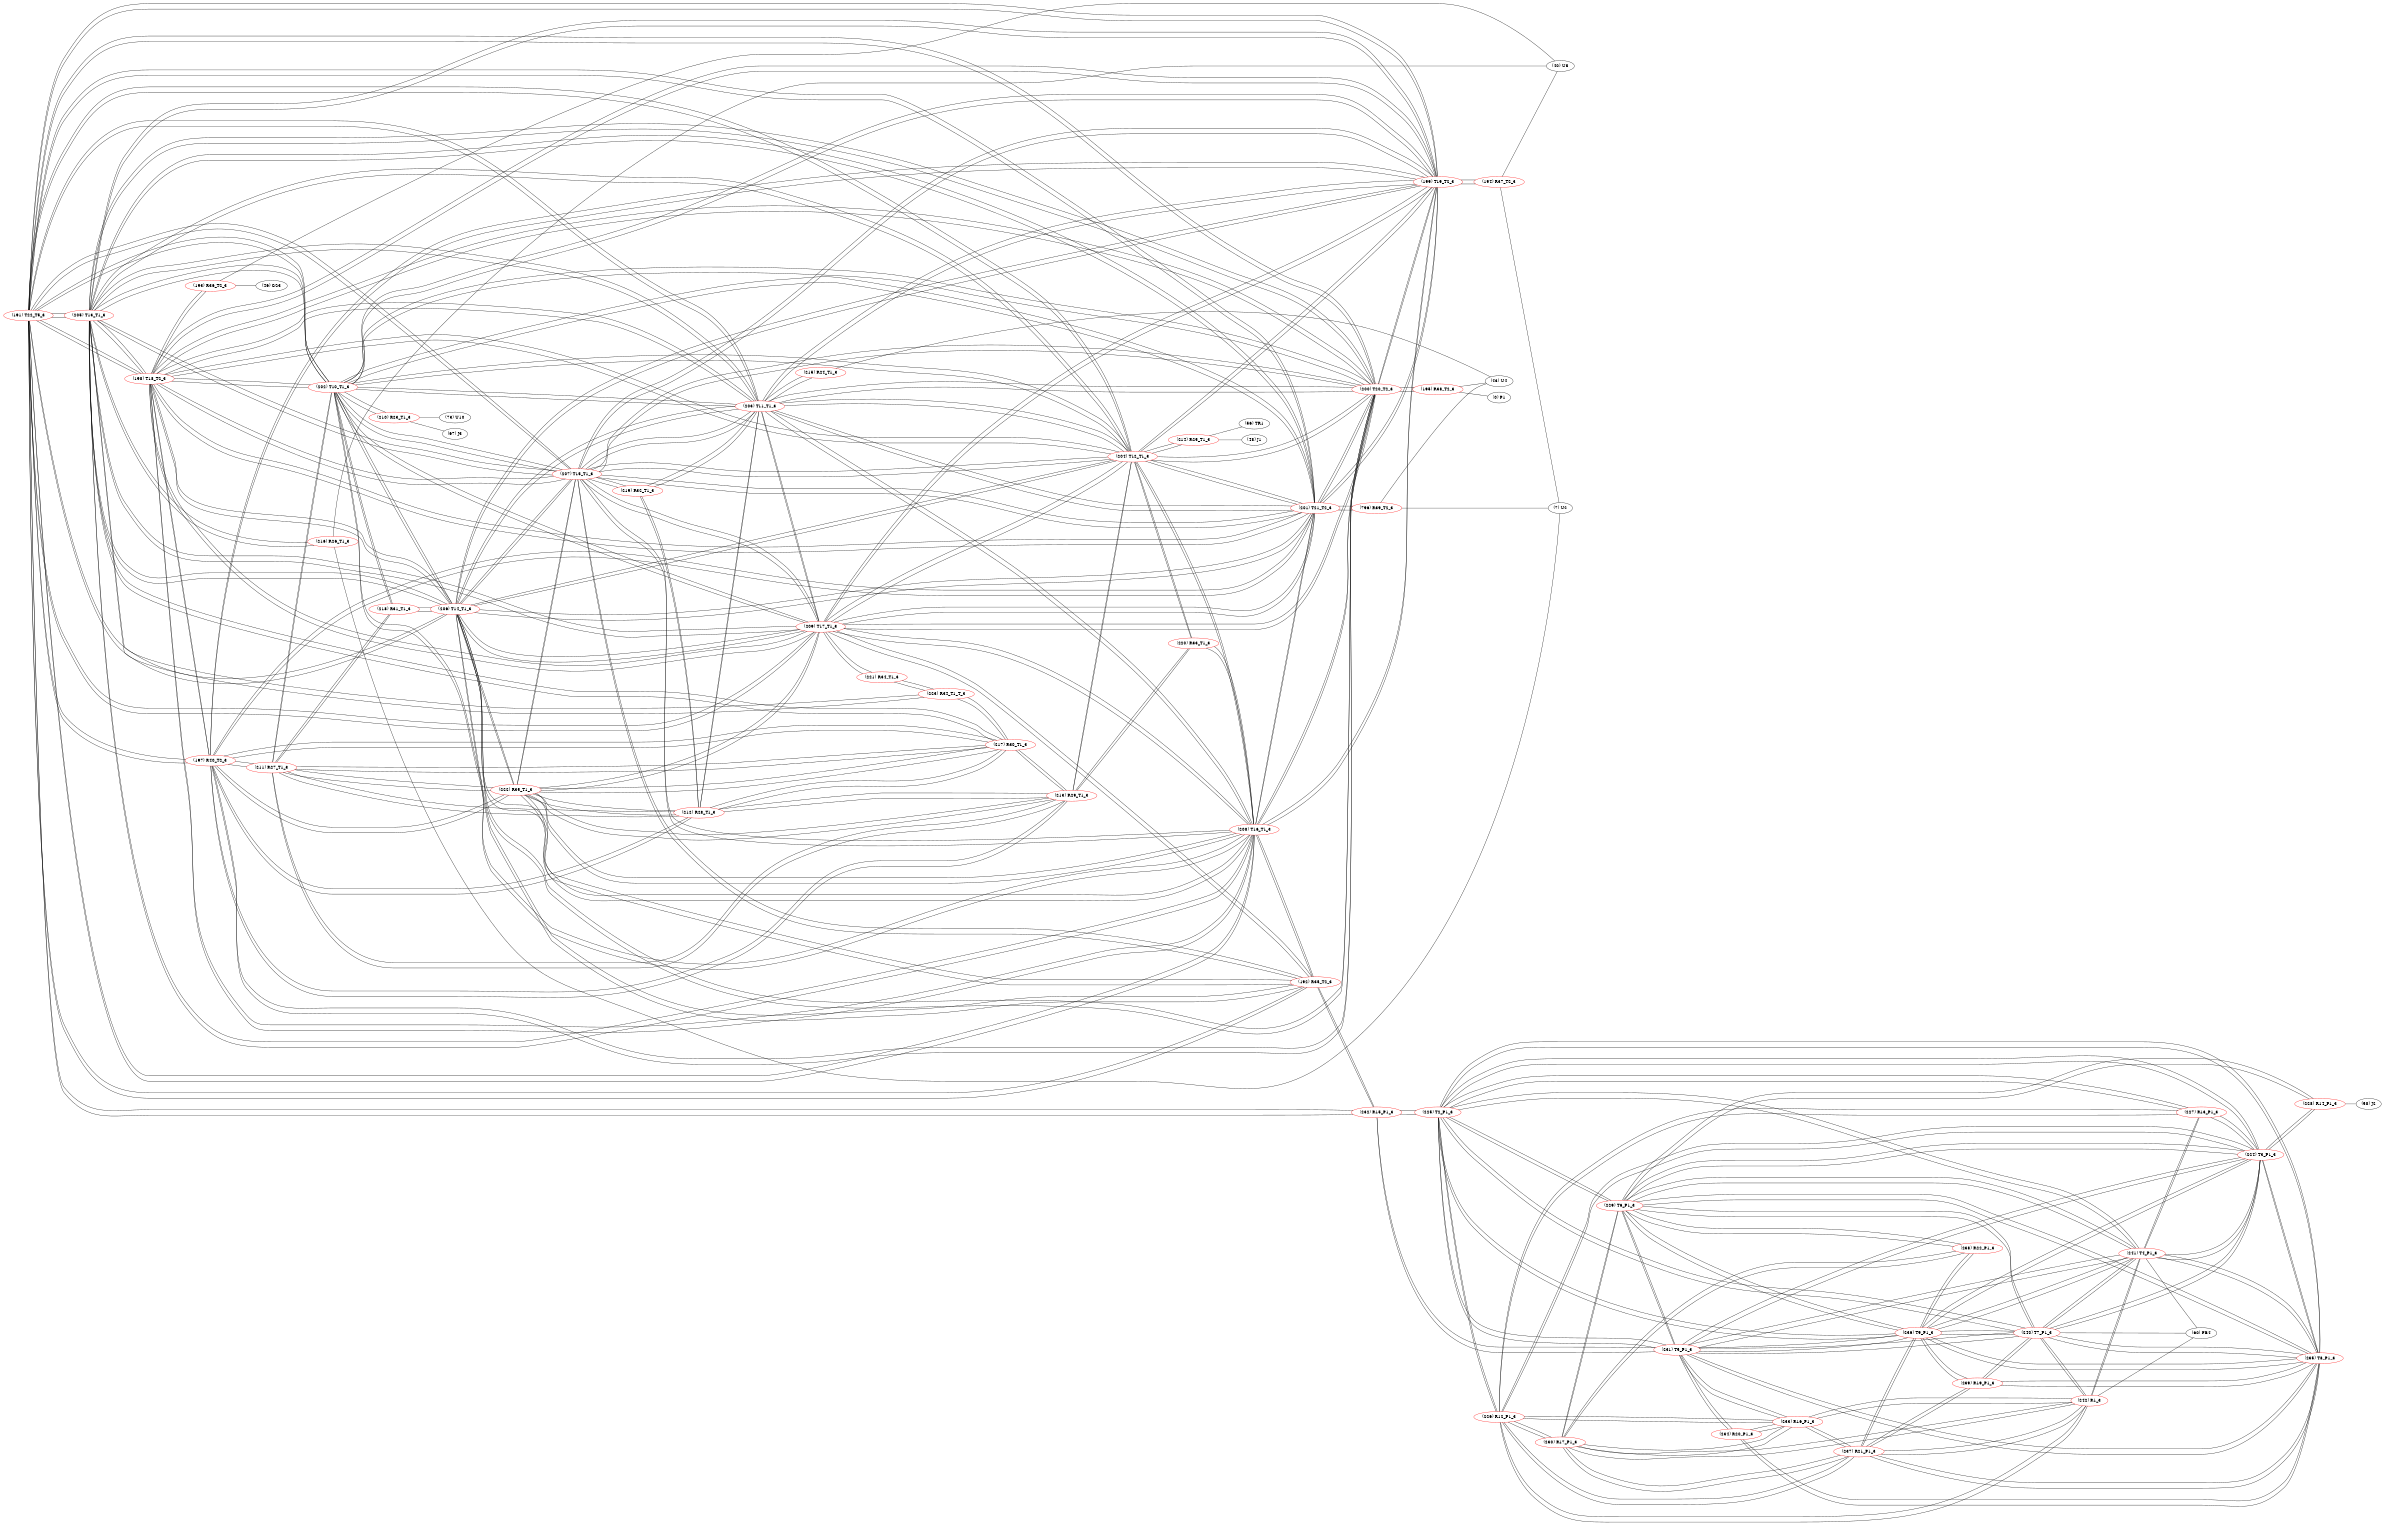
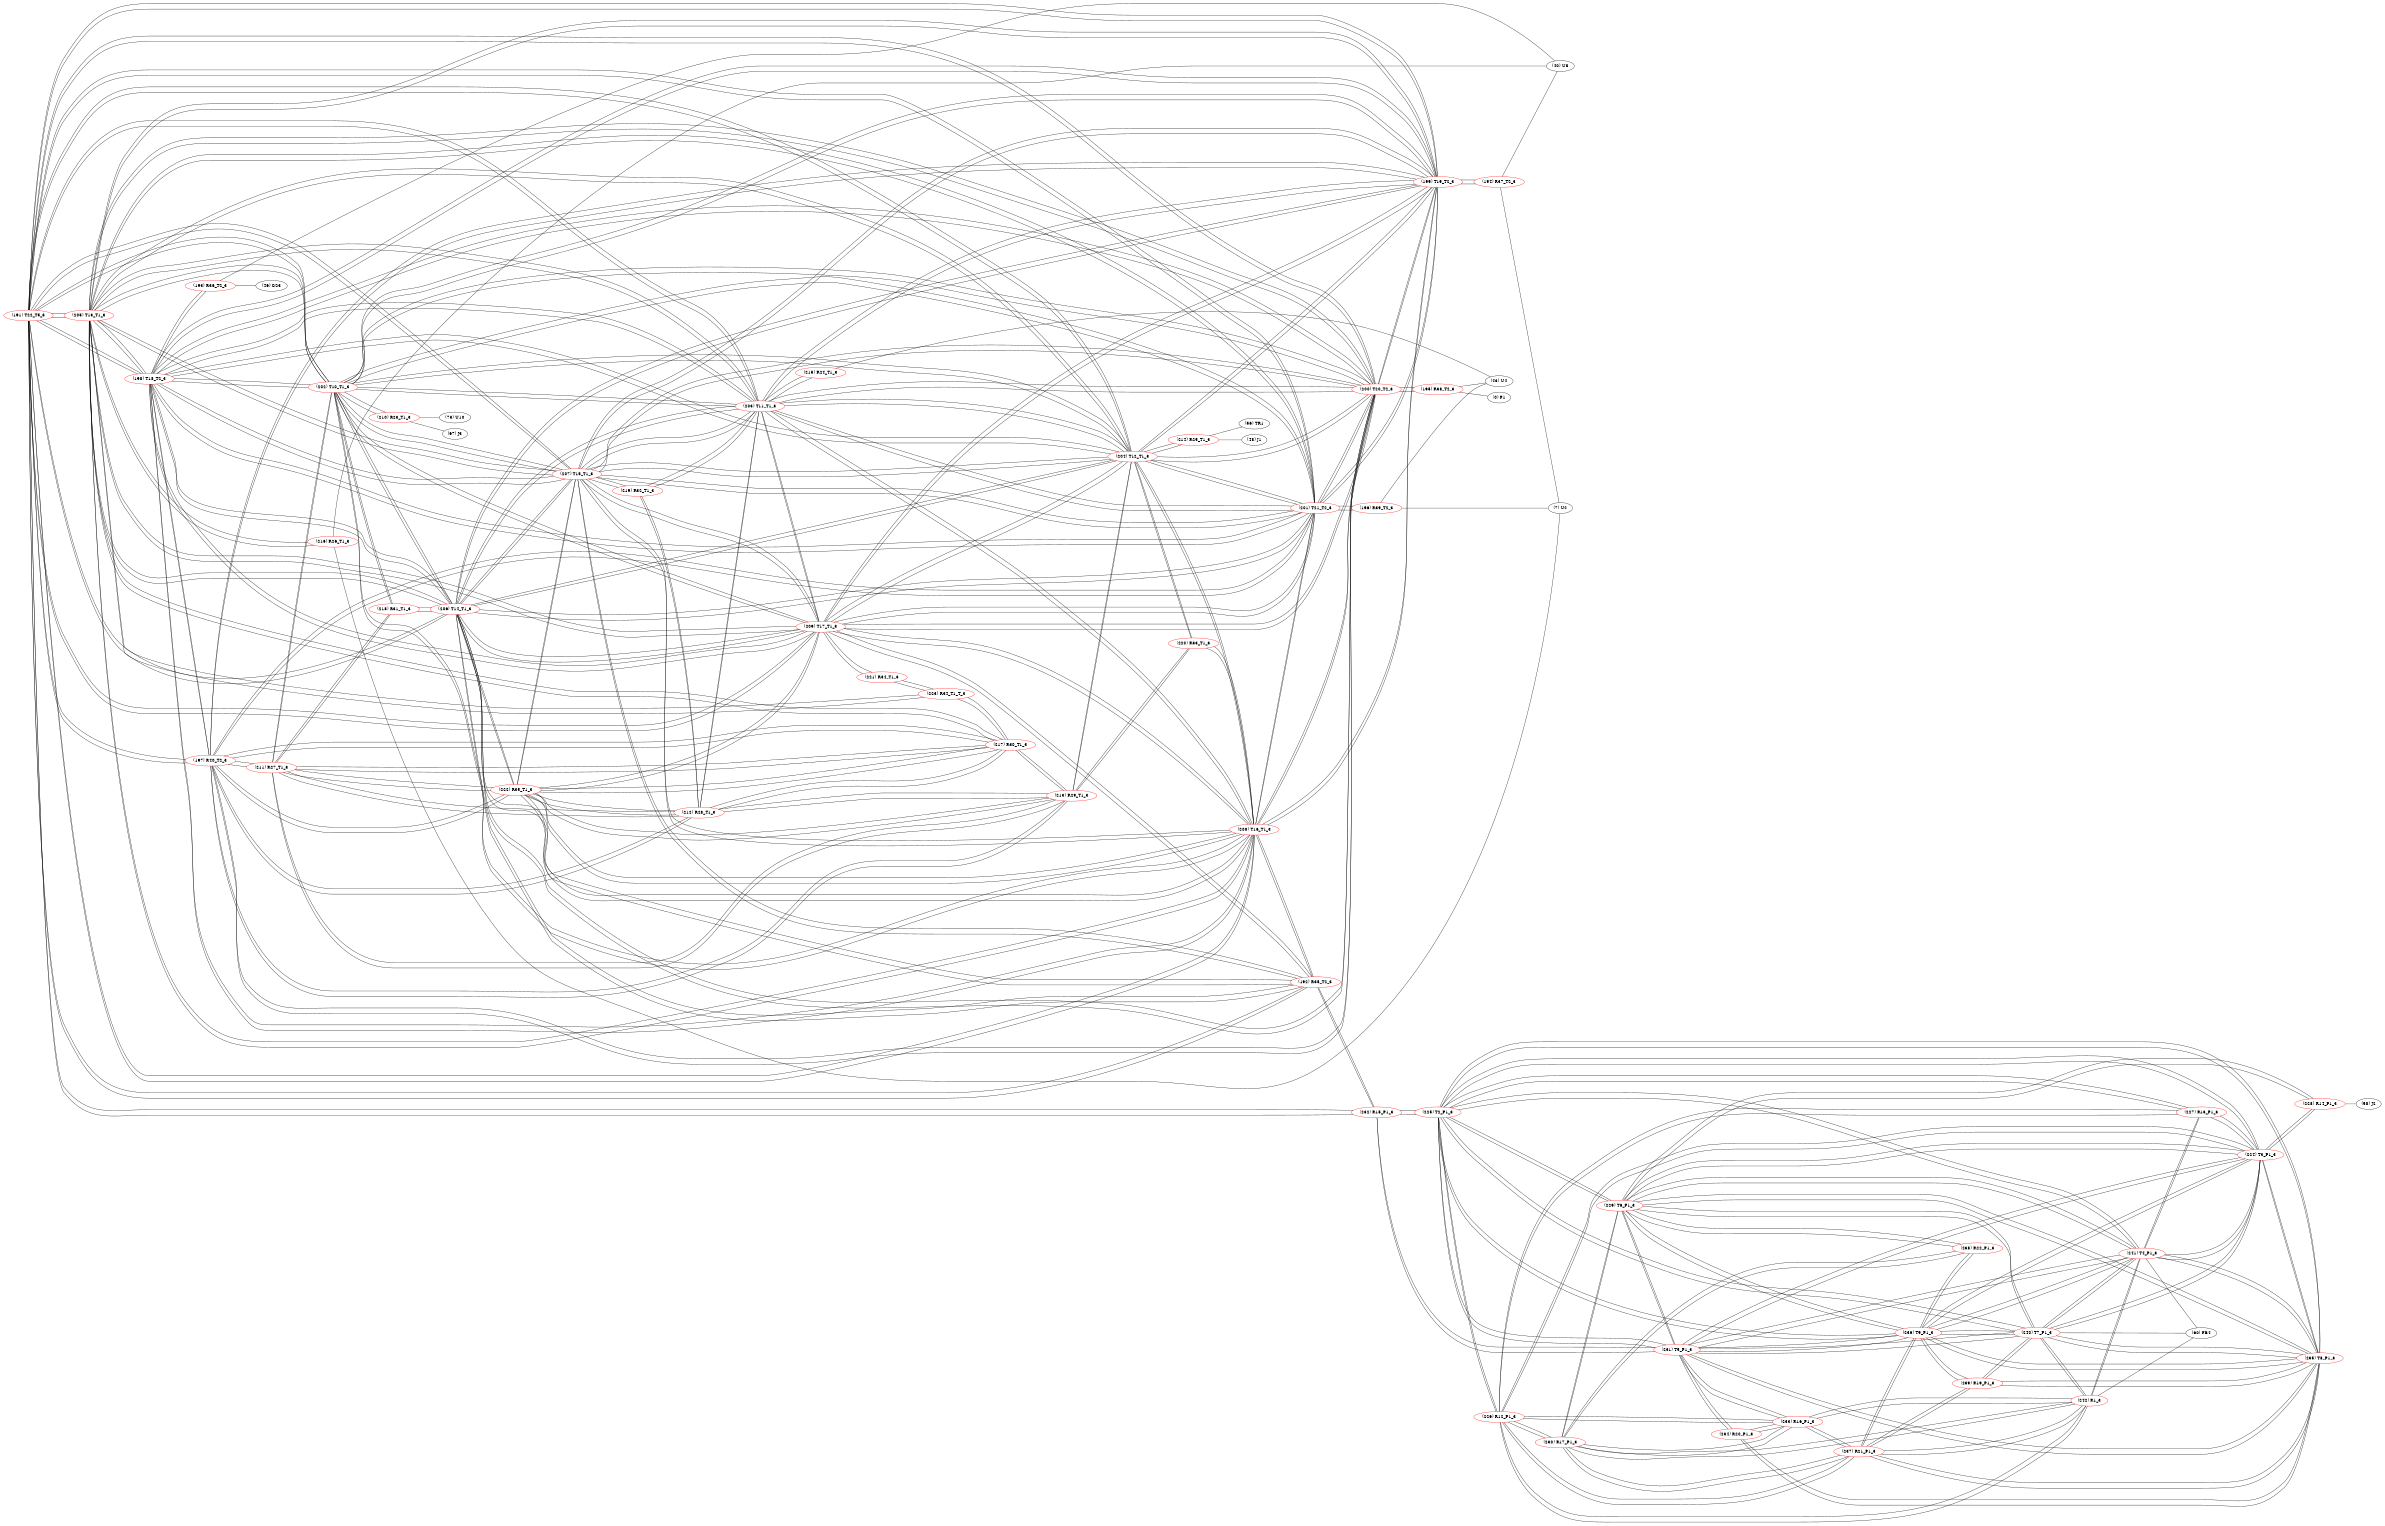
node "(796) R39_T2_3": label "(796) R39_T2_3" -> "(196) R39_T2_3"
